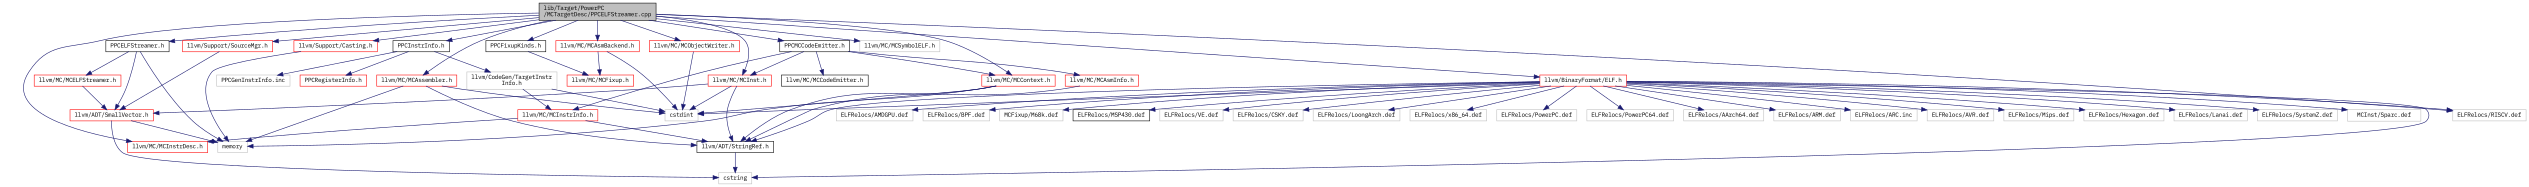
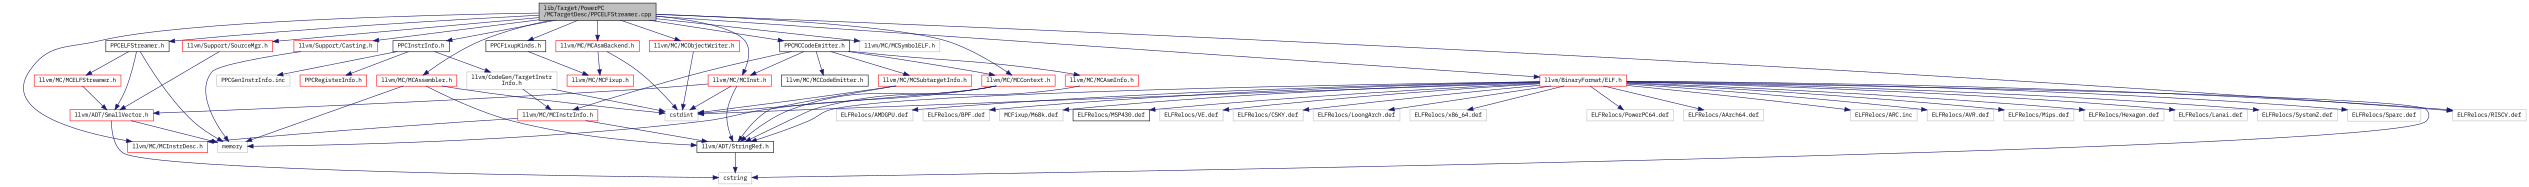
node "llvm/MC/MCSubtargetInfo.h": added
node "ELFRelocs/PowerPC.def": removed
node "ELFRelocs/ARM.def": removed
node "MCInst/Sparc.def": label "MCInst/Sparc.def" -> "ELFRelocs/Sparc.def"
